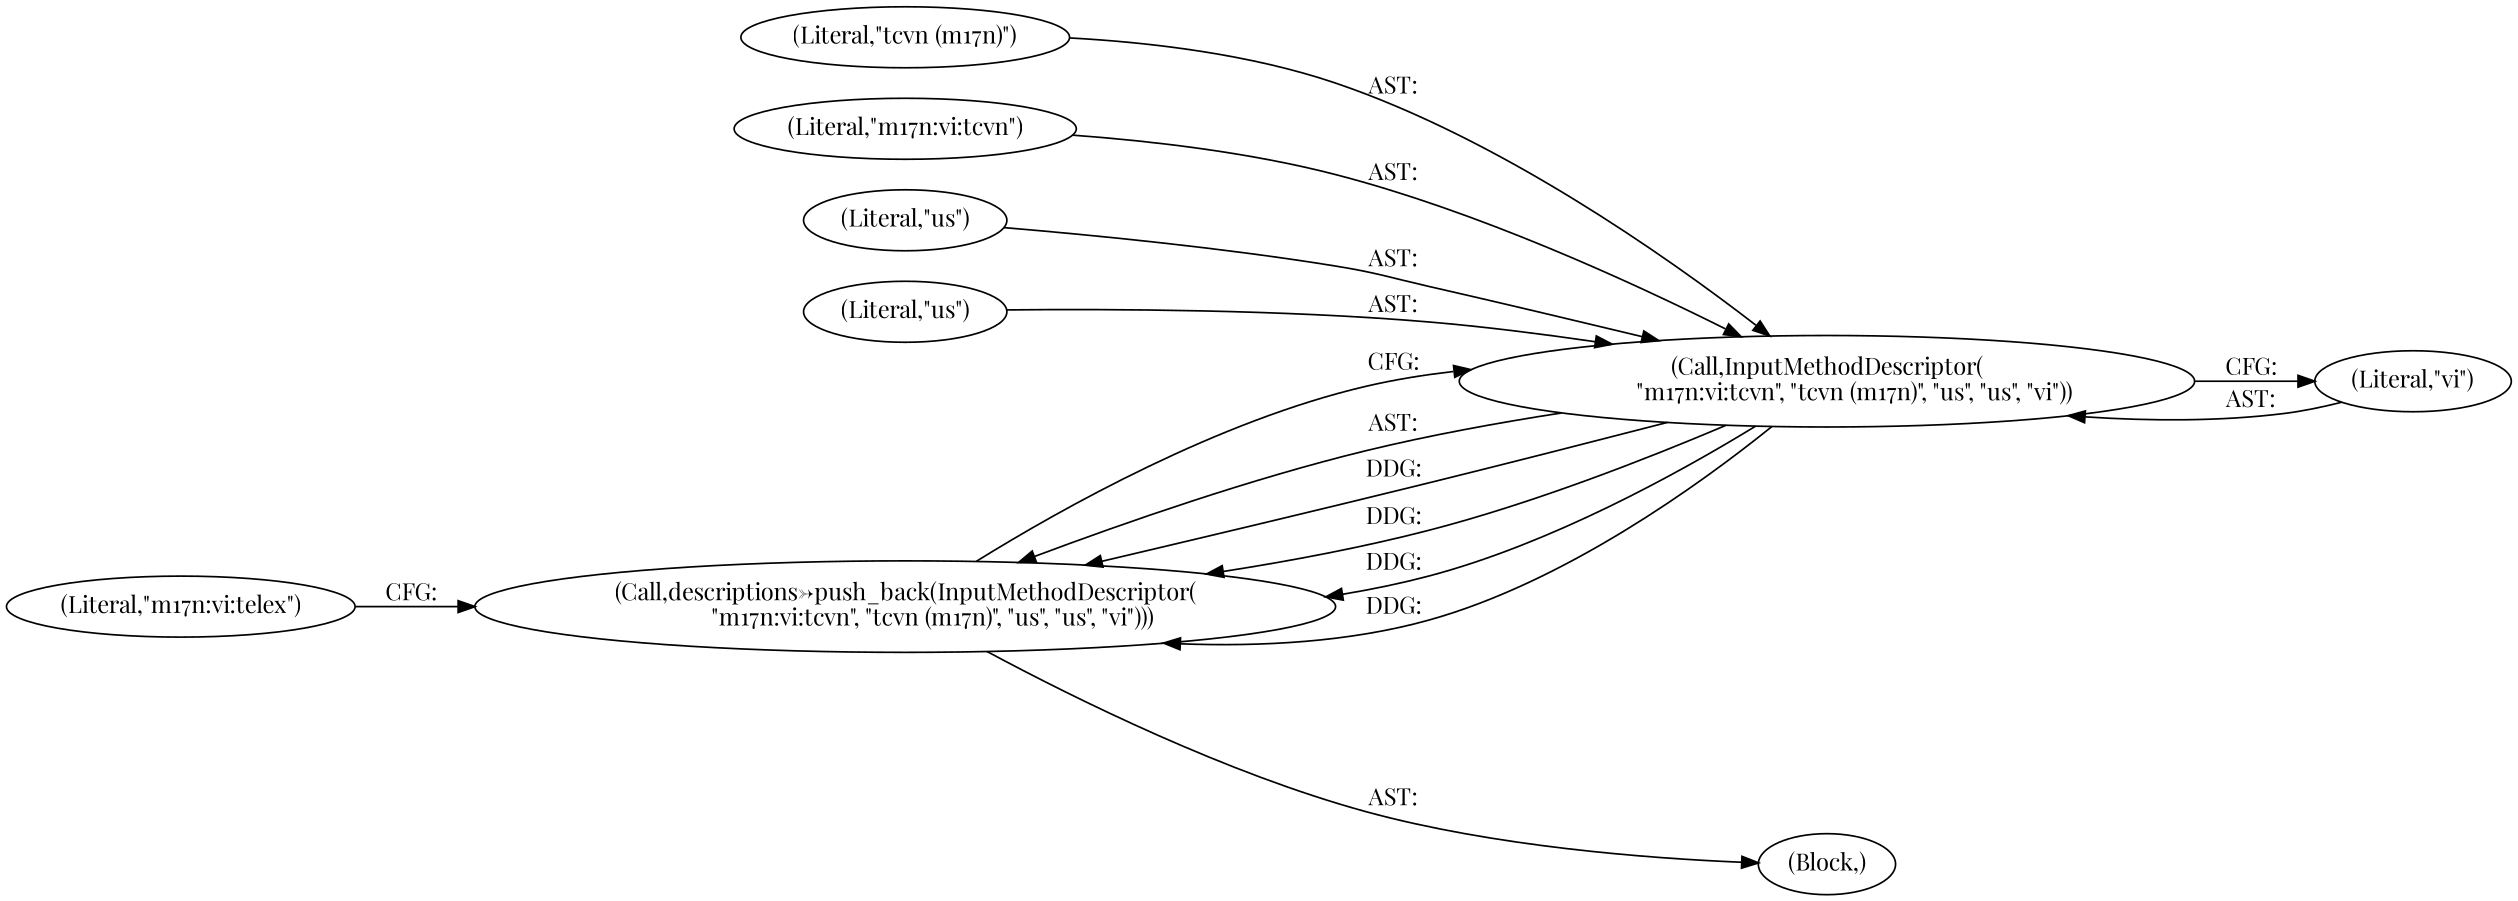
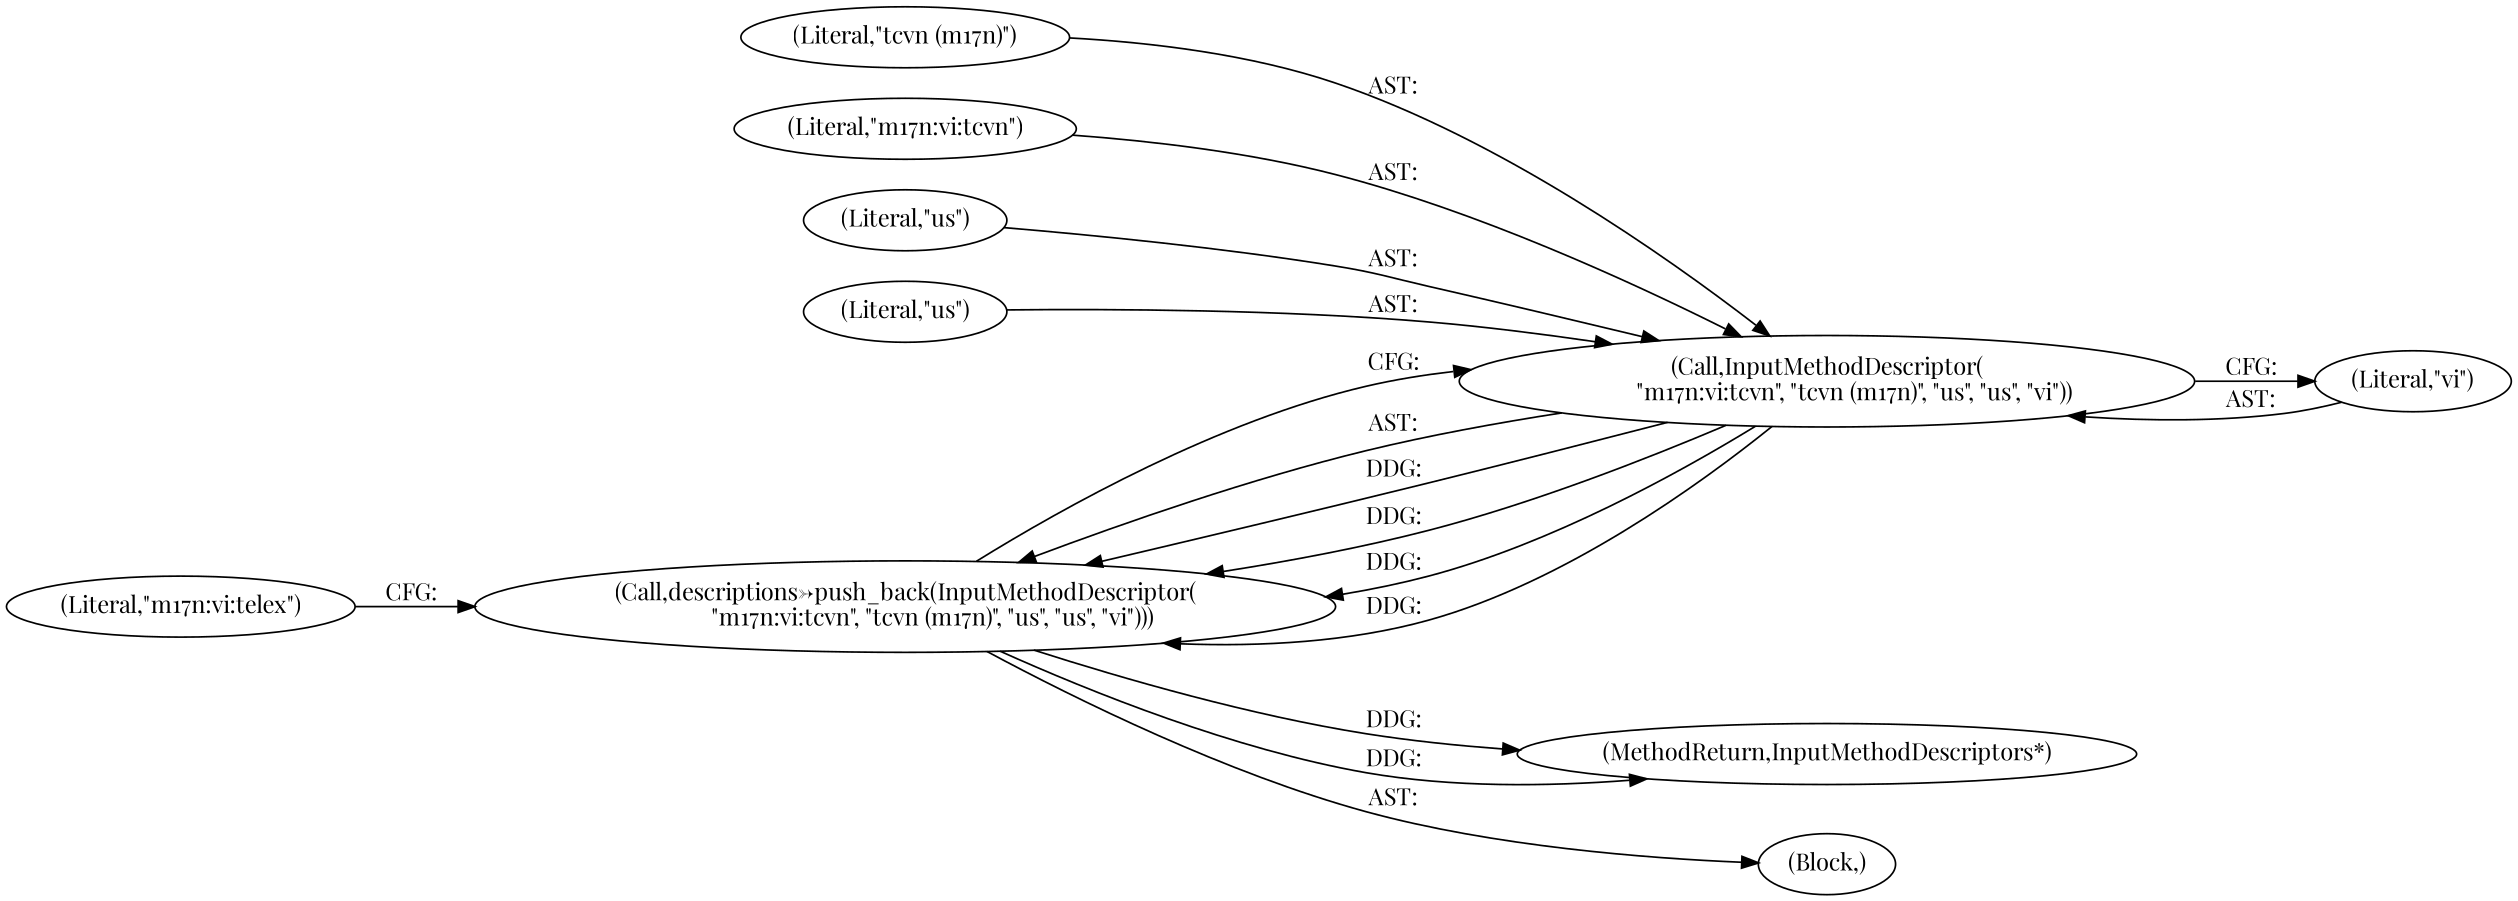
node "(MethodReturn,InputMethodDescriptors*)": added
